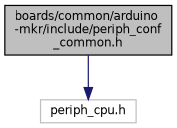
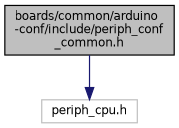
node "boards/common/arduino -mkr/include/periph_conf _common.h": label "boards/common/arduino -mkr/include/periph_conf _common.h" -> "boards/common/arduino -conf/include/periph_conf _common.h"
